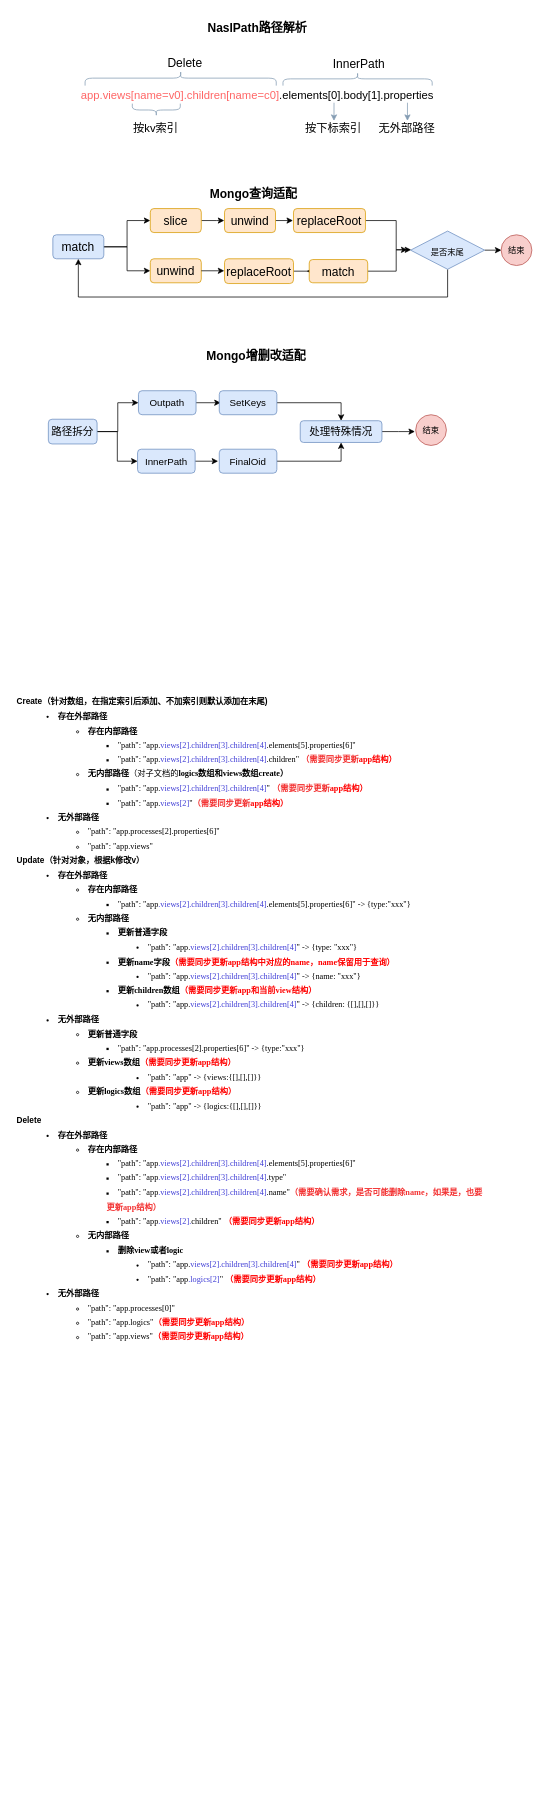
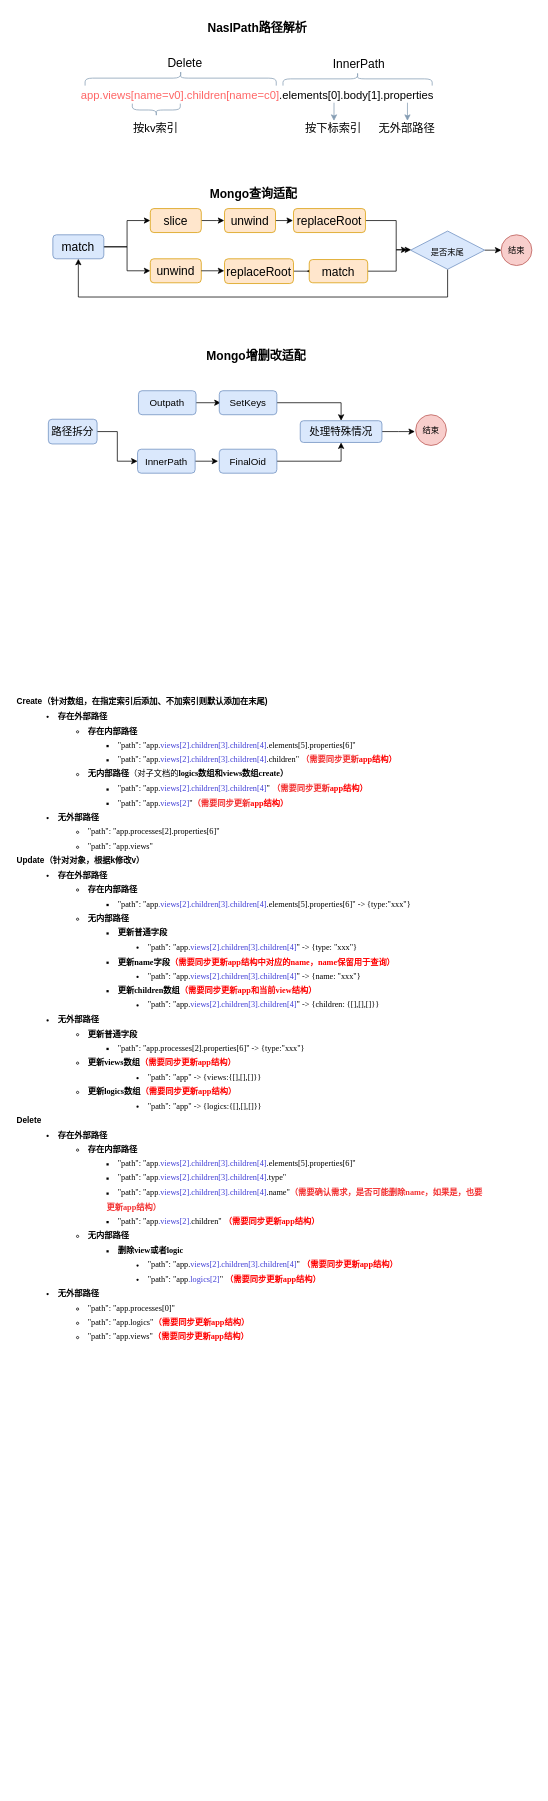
edge "路径拆分" -> "Outpath": removed
